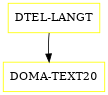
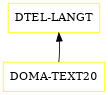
edge "DTEL-LANGT" -> "DOMA-TEXT20": reversed
